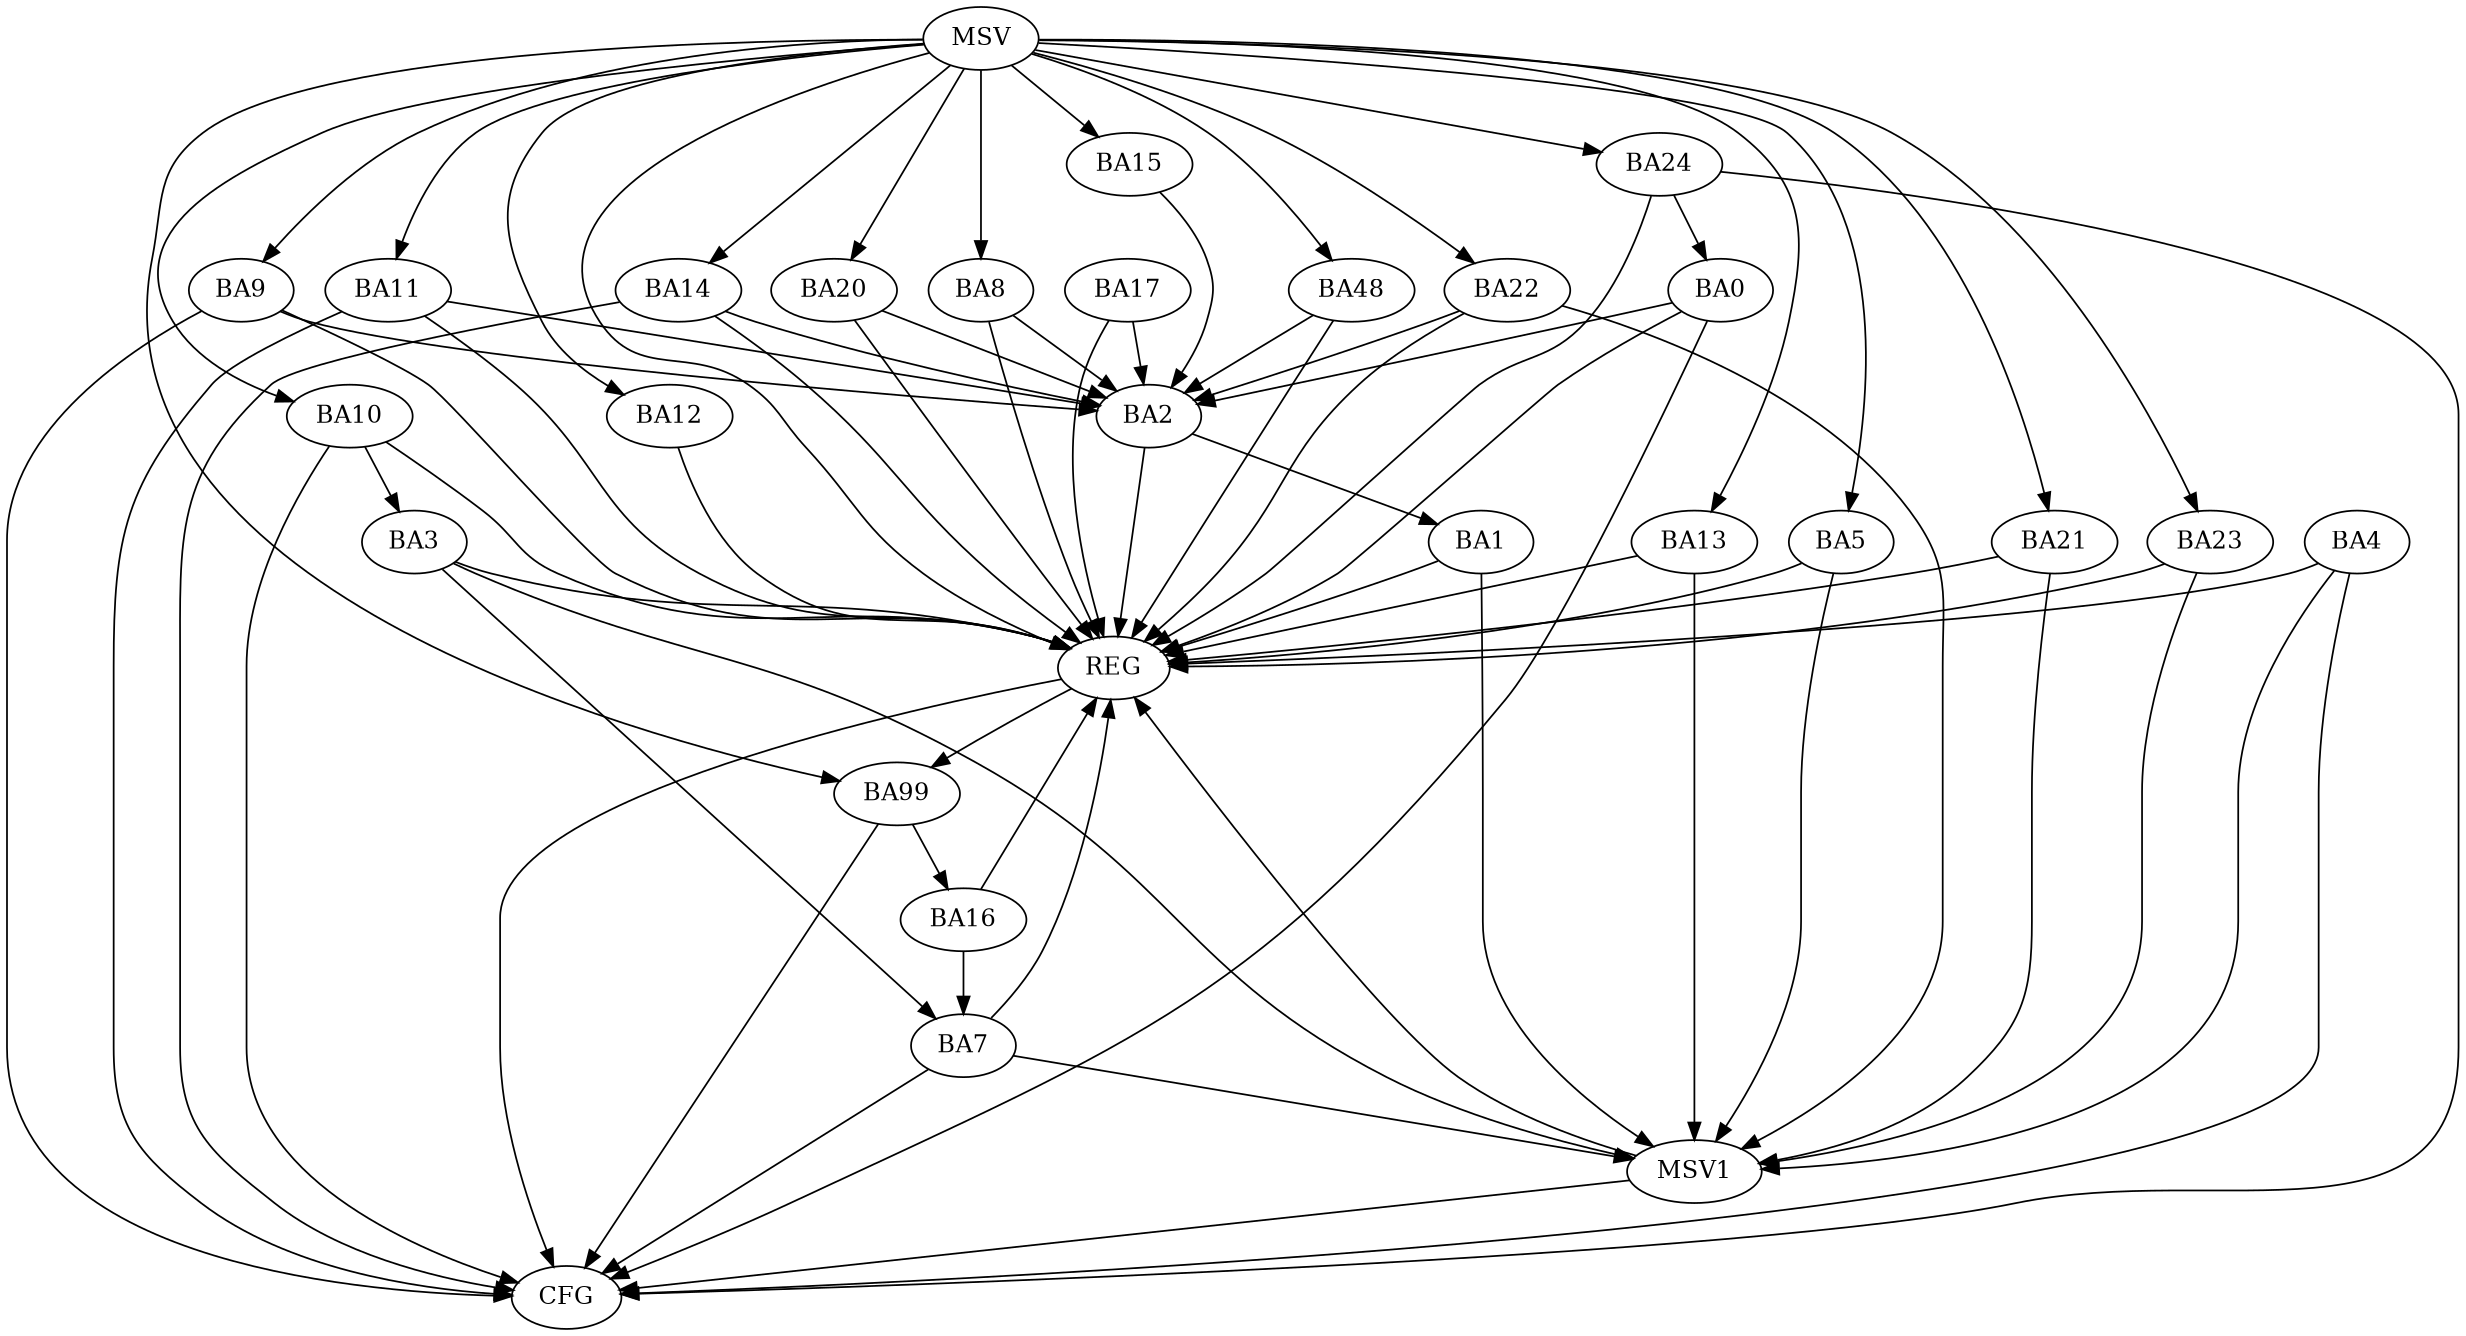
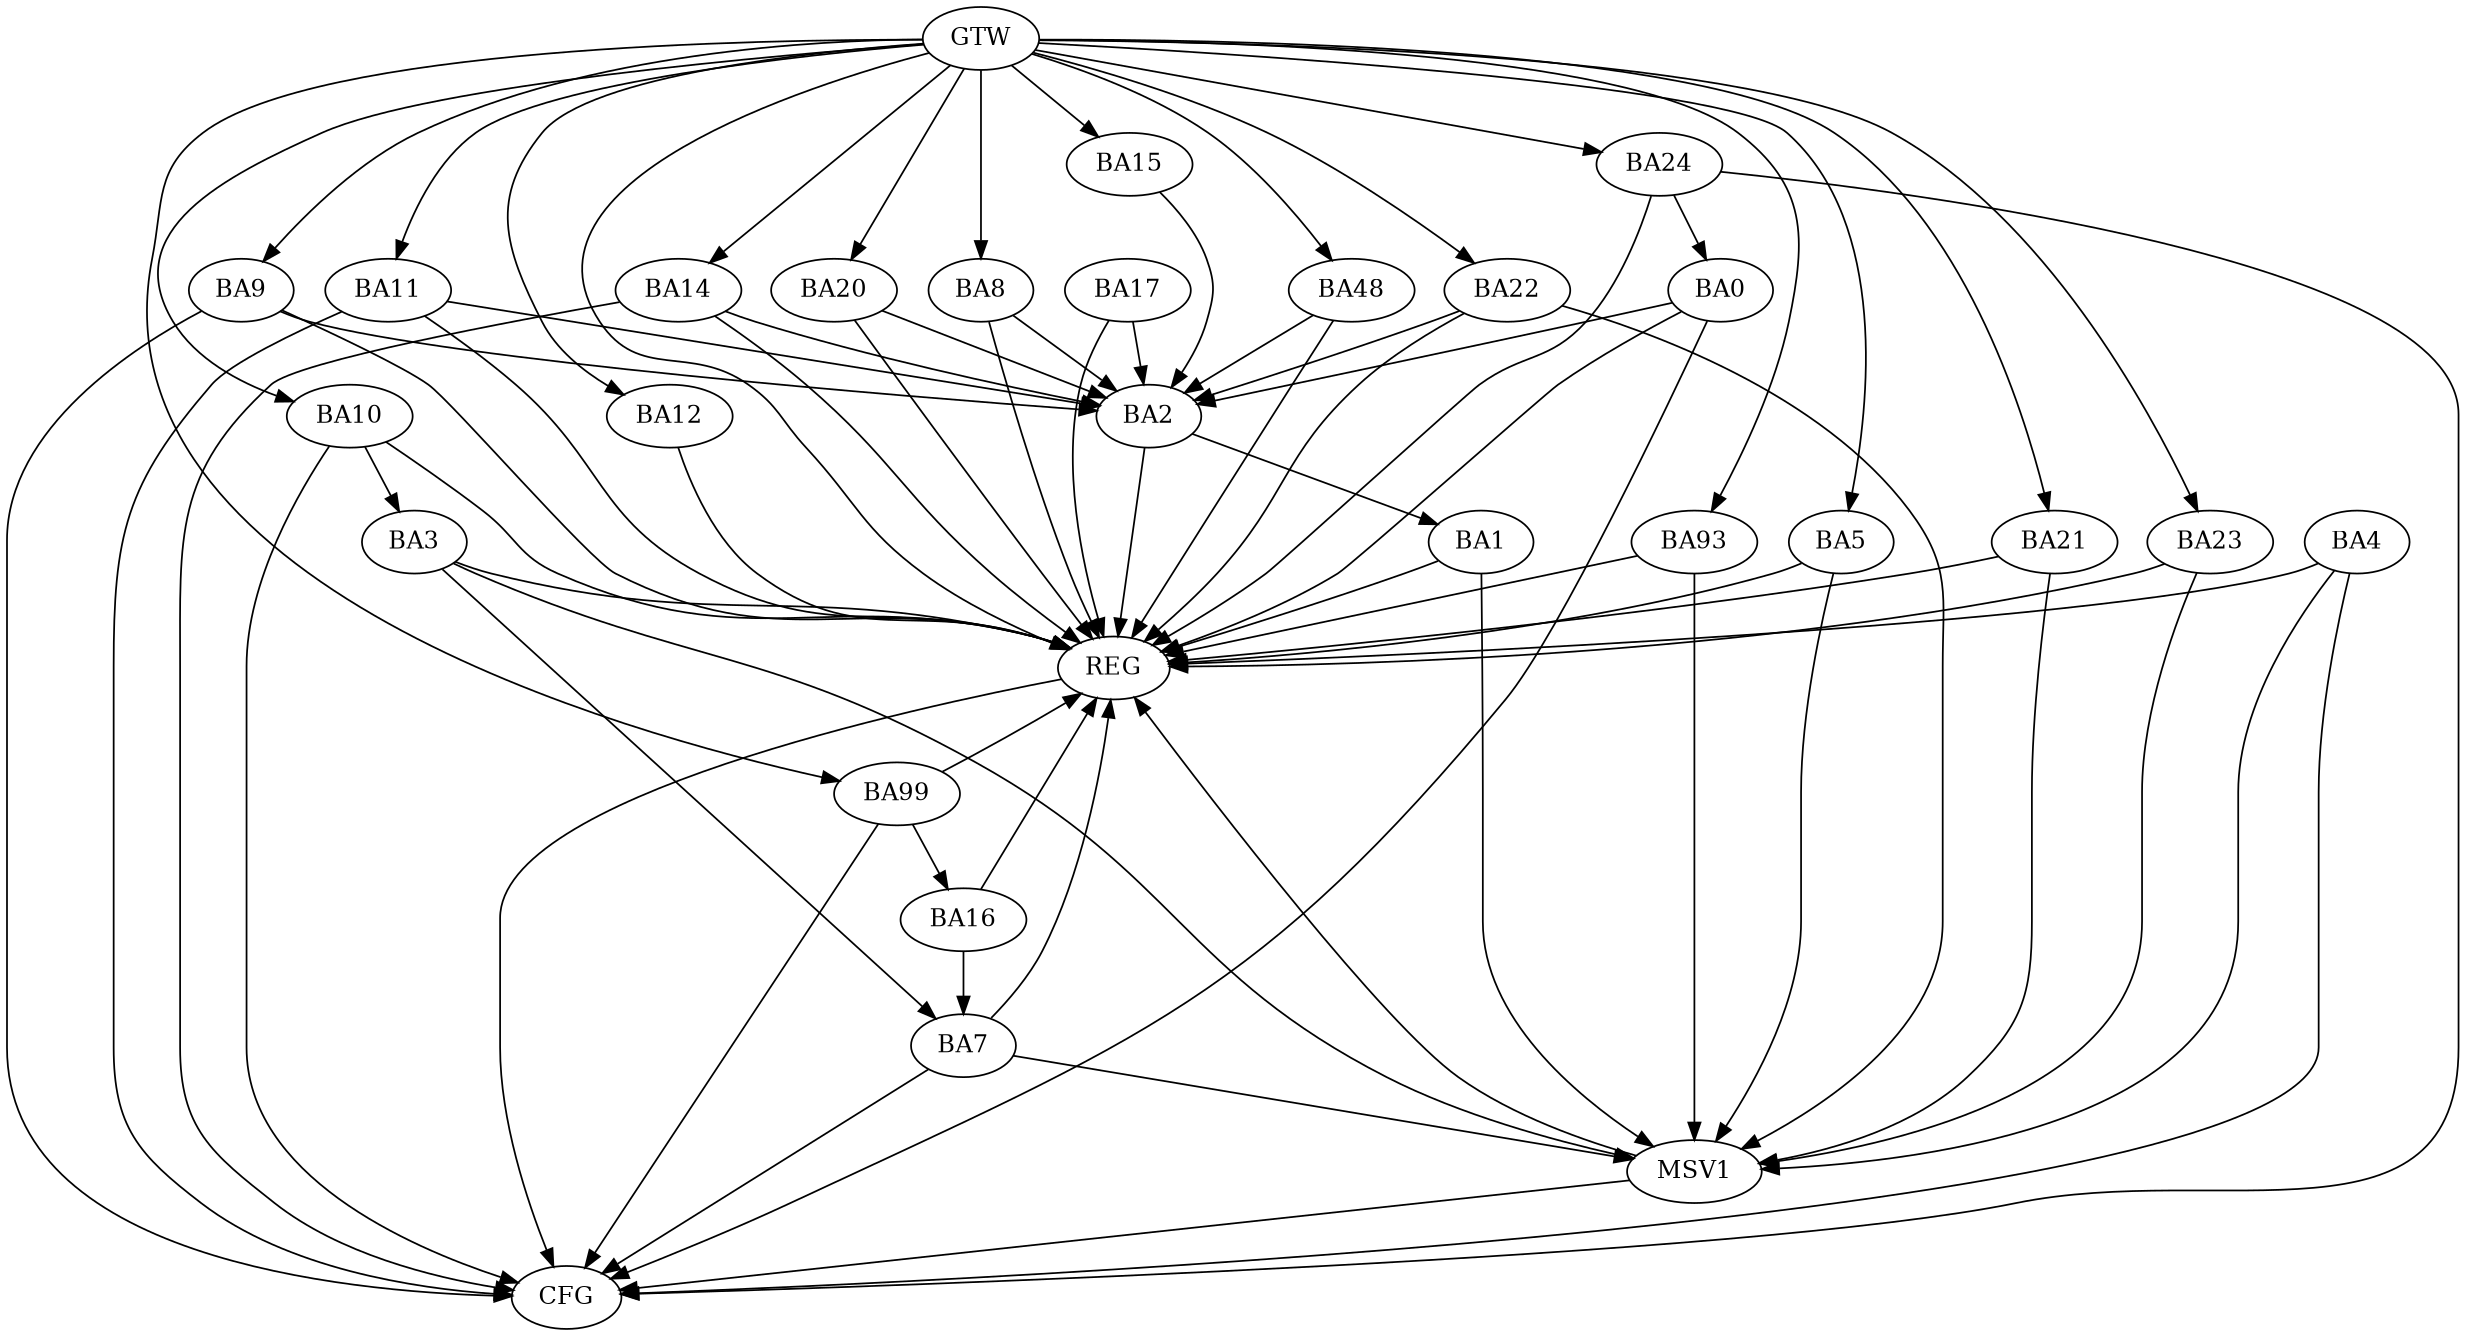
node "MSV": label "MSV" -> "GTW"
node "BA13": label "BA13" -> "BA93"
edge "REG" -> "BA99": reversed
